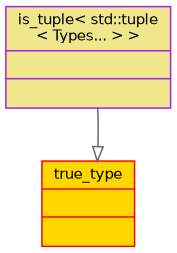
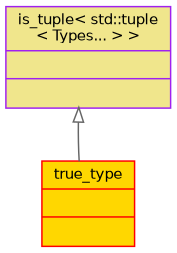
edge "is_tuple< std::tuple" -> "true_type": reversed
